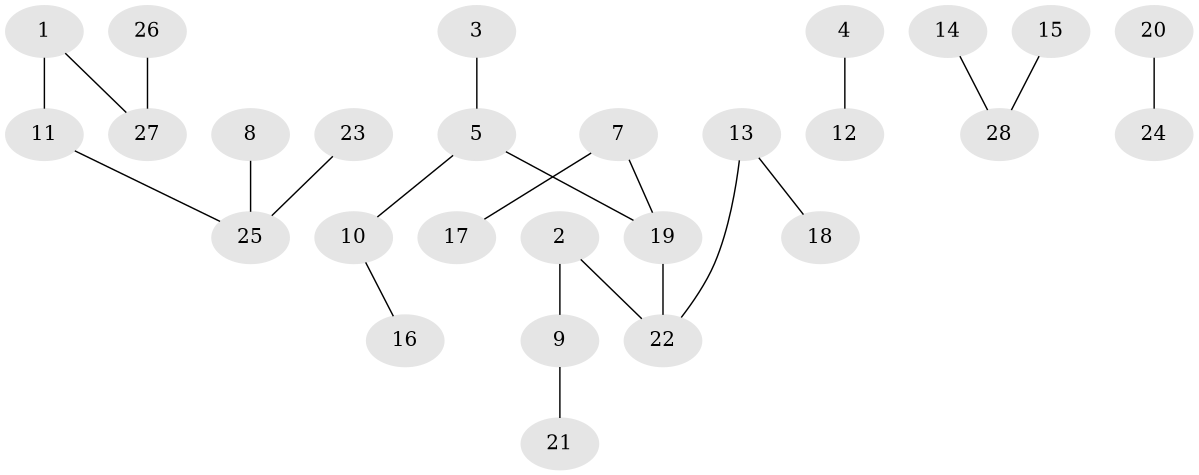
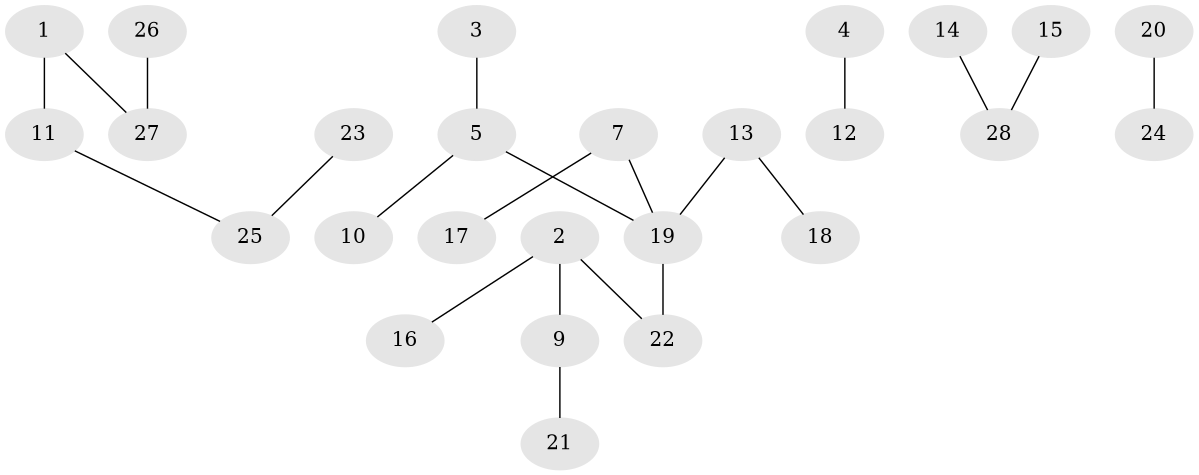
node "8": removed
edge "13" -- "22": now "13" -- "19"
edge "10" -- "16": now "2" -- "16"
